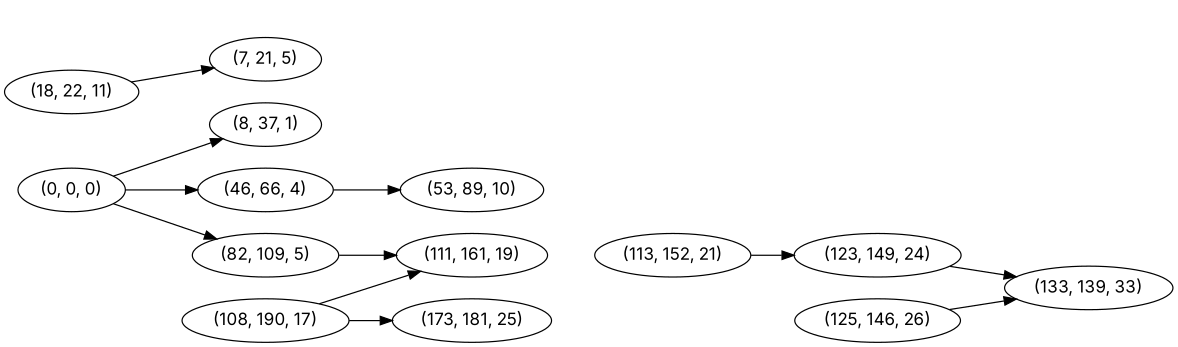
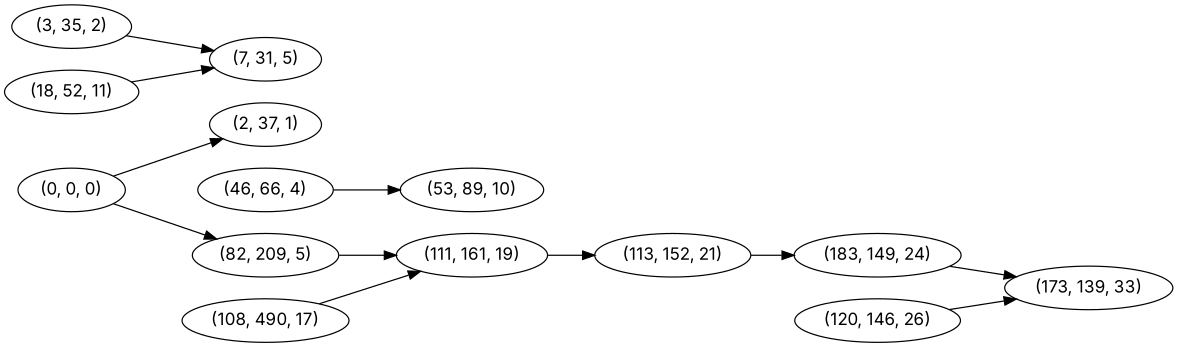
node "(3, 35, 2)": added
node "(7, 21, 5)": label "(7, 21, 5)" -> "(7, 31, 5)"
node "(18, 22, 11)": label "(18, 22, 11)" -> "(18, 52, 11)"
node "(8, 37, 1)": label "(8, 37, 1)" -> "(2, 37, 1)"
edge "(0, 0, 0)" -> "(46, 66, 4)": removed
node "(82, 109, 5)": label "(82, 109, 5)" -> "(82, 209, 5)"
edge "(111, 161, 19)" -> "(113, 152, 21)": added
node "(123, 149, 24)": label "(123, 149, 24)" -> "(183, 149, 24)"
node "(133, 139, 33)": label "(133, 139, 33)" -> "(173, 139, 33)"
node "(108, 190, 17)": label "(108, 190, 17)" -> "(108, 490, 17)"
node "(173, 181, 25)": removed
node "(125, 146, 26)": label "(125, 146, 26)" -> "(120, 146, 26)"
